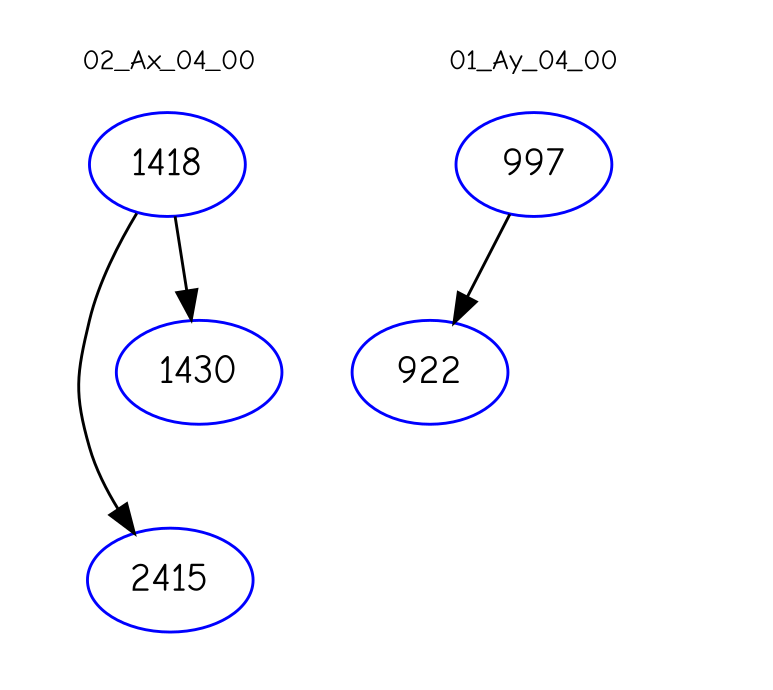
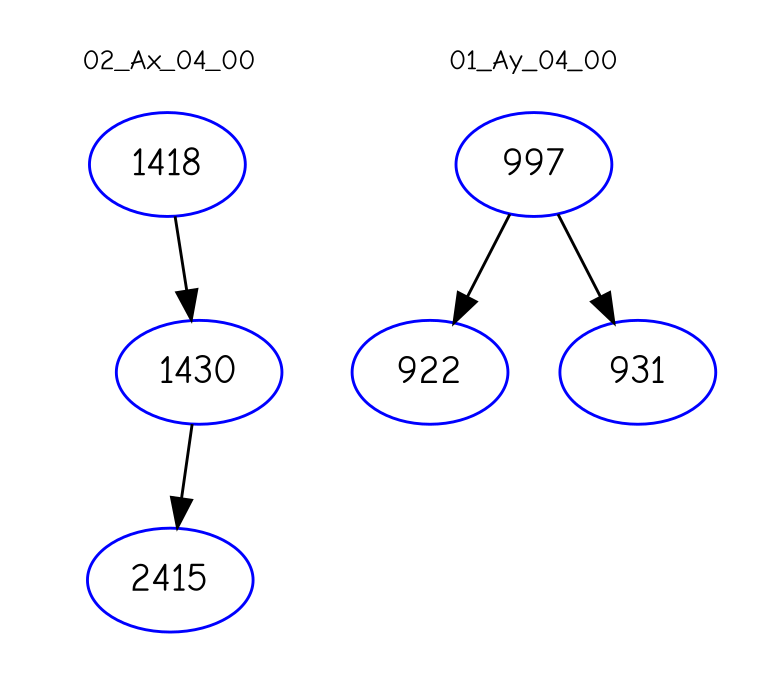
edge "1418" -> "2415": now "1430" -> "2415"
node "931": added
